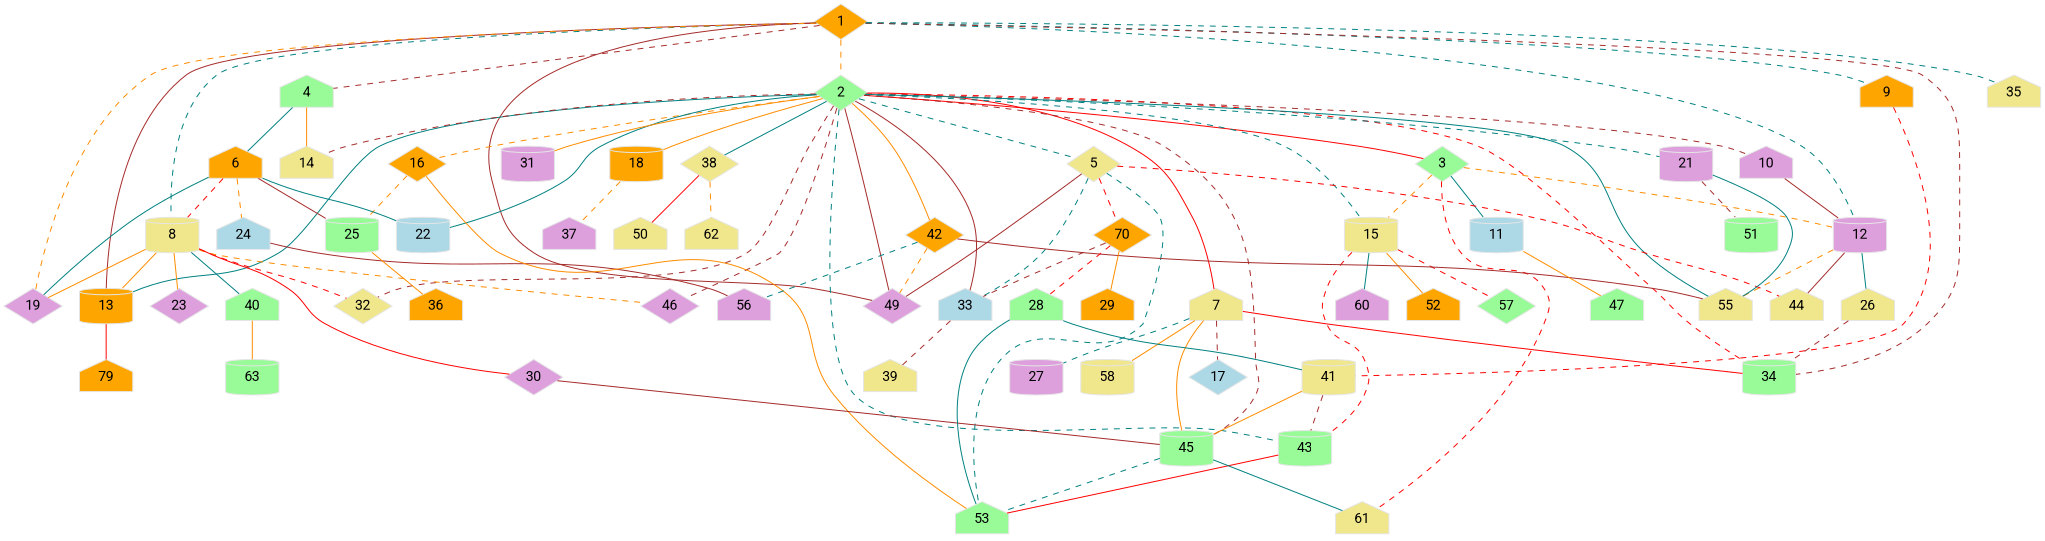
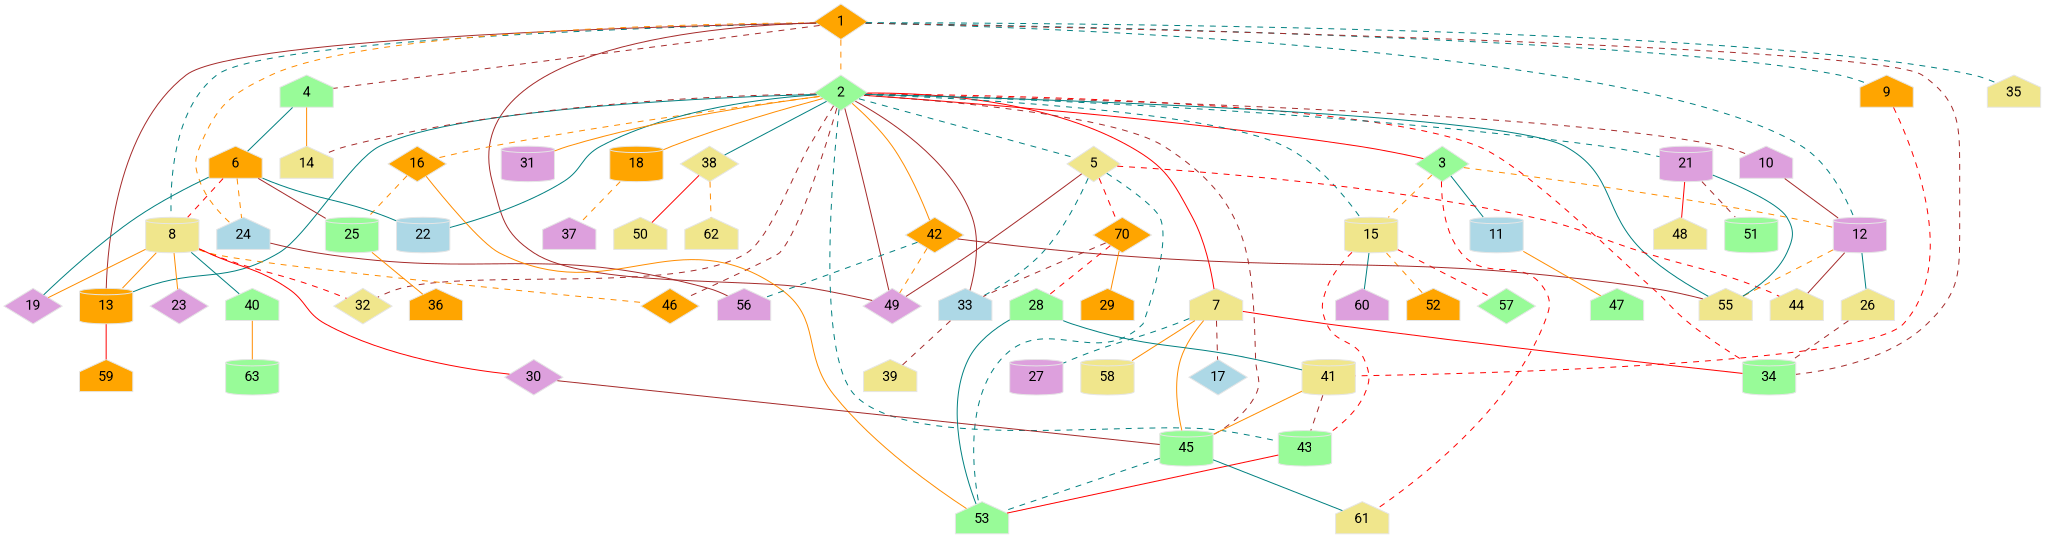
edge "1" -- "19": now "1" -- "24"
node "48": added
edge "15" -- "52": style solid -> dashed
node "46": fillcolor plum -> orange
node "79": label "79" -> "59"
